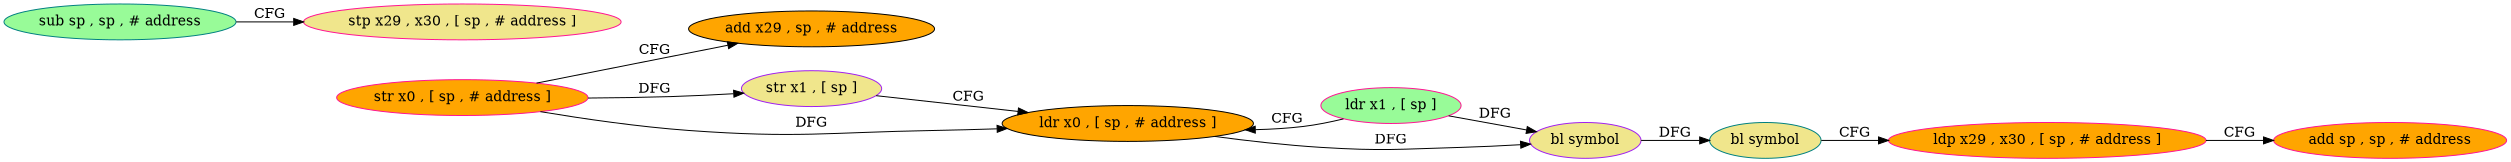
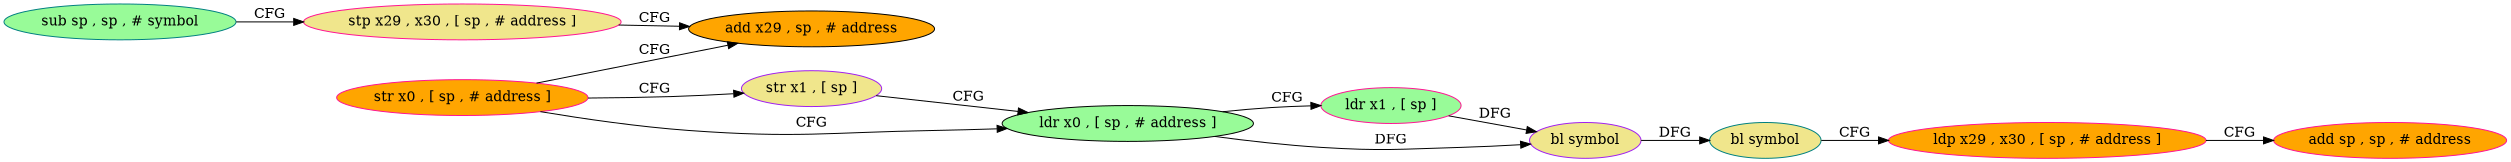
node "sub sp , sp , # address": label "sub sp , sp , # address" -> "sub sp , sp , # symbol"
edge "stp x29 , x30 , [ sp , # address ]" -> "add x29 , sp , # address": added, label "CFG"
edge "str x0 , [ sp , # address ]" -> "str x1 , [ sp ]": label "DFG" -> "CFG"
edge "str x0 , [ sp , # address ]" -> "ldr x0 , [ sp , # address ]": label "DFG" -> "CFG"
node "ldr x0 , [ sp , # address ]": fillcolor orange -> palegreen
edge "ldr x1 , [ sp ]" -> "ldr x0 , [ sp , # address ]": reversed
